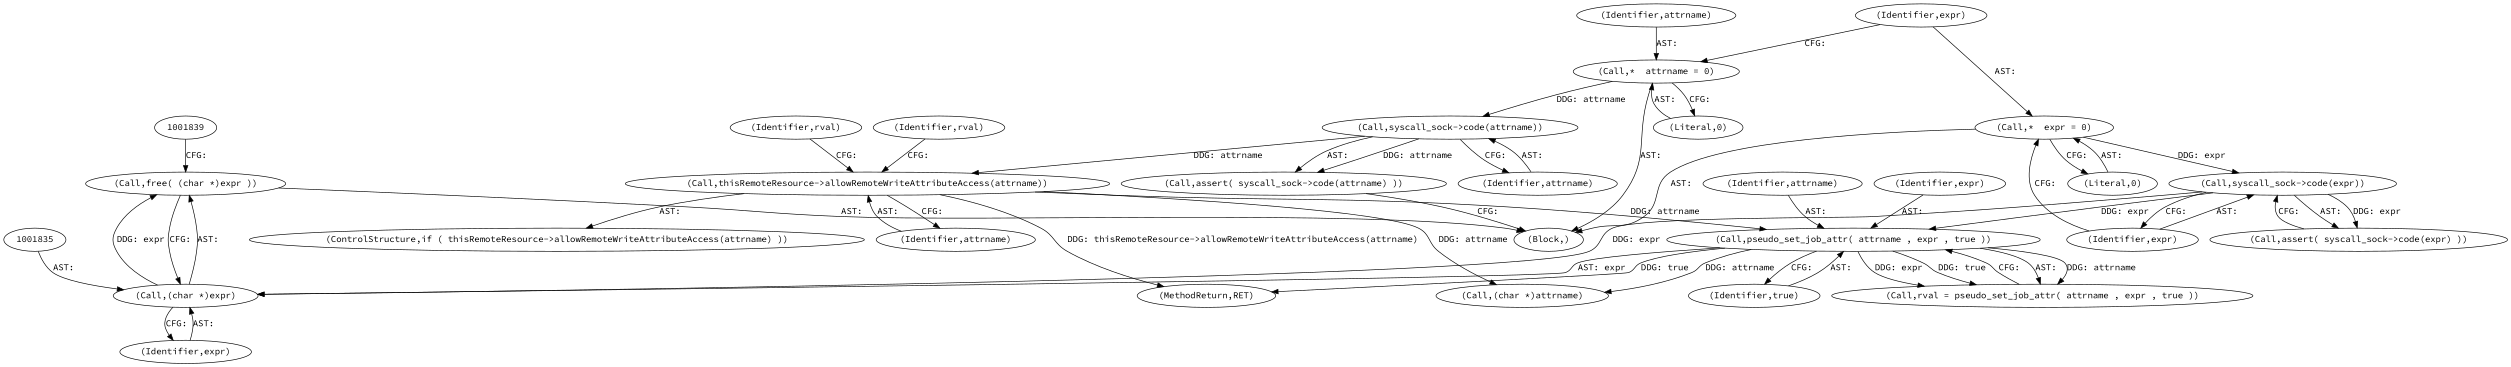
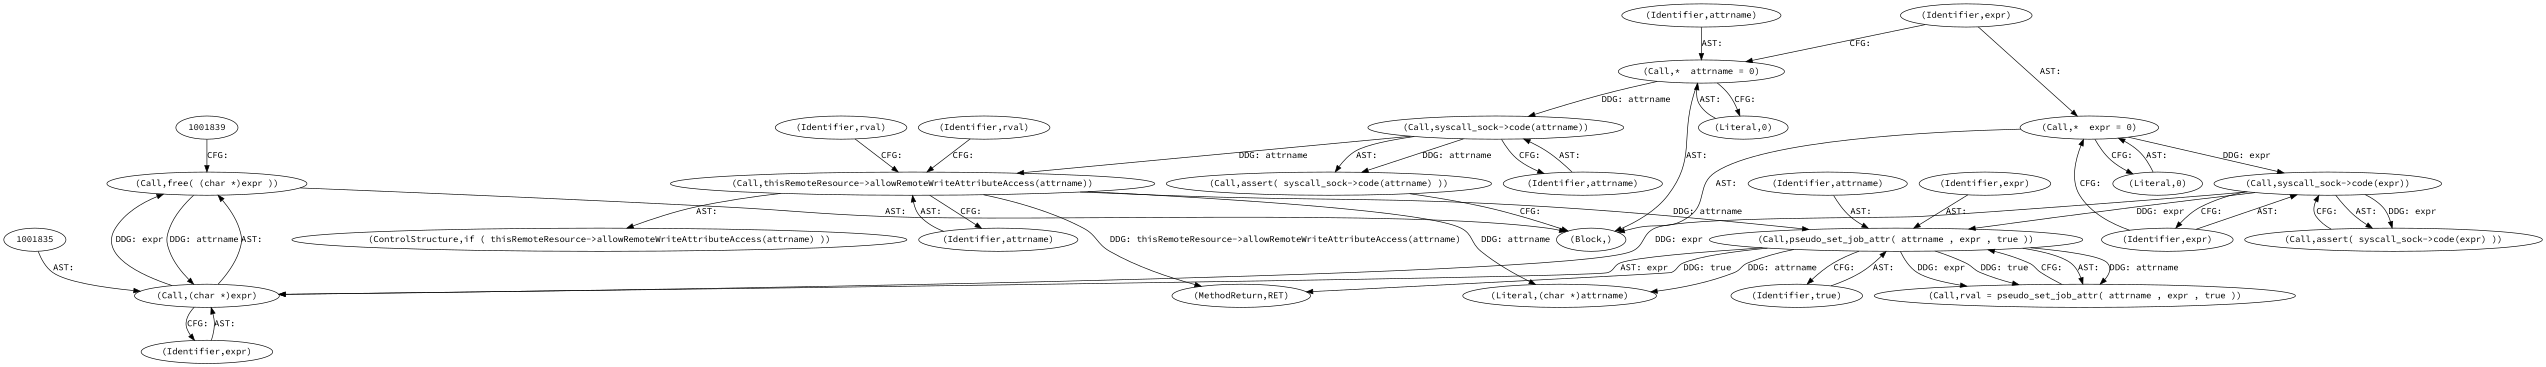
edge "(Call,free( (char *)expr ))" -> "(Call,(char *)expr)": label "CFG: " -> "DDG: attrname"
node "(Call,(char *)attrname)": label "(Call,(char *)attrname)" -> "(Literal,(char *)attrname)"
